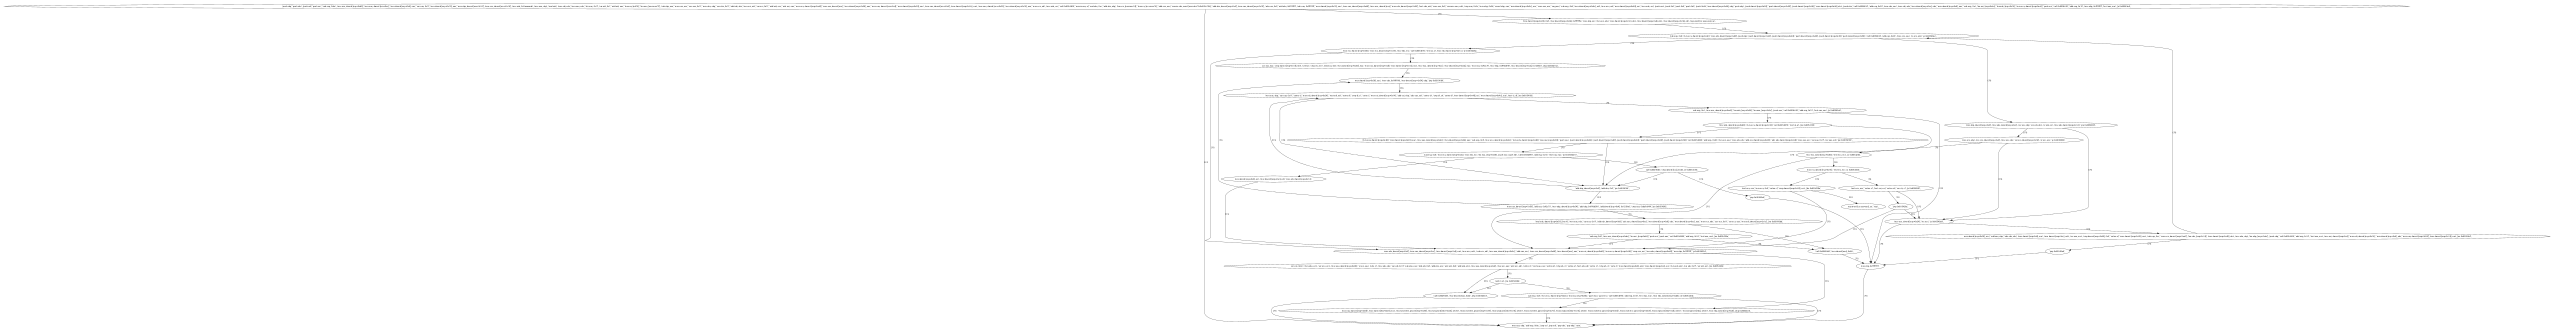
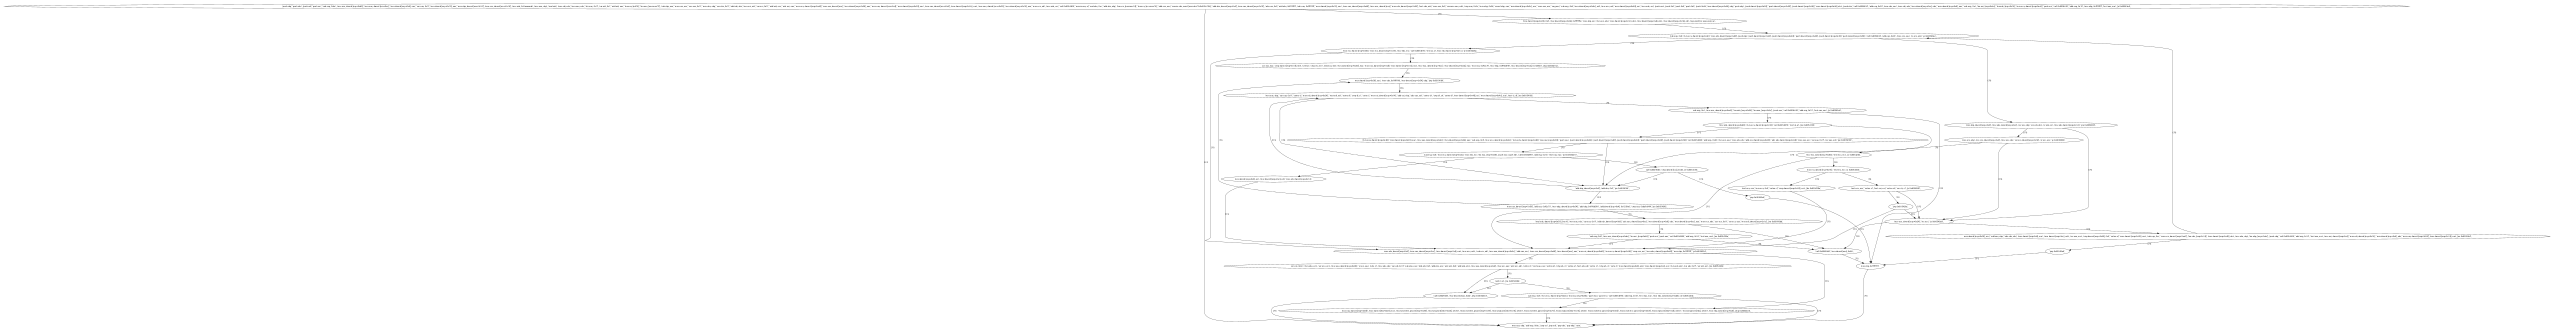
node "'nop word [cs:eax+eax], ax', 'nop',": removed
edge "'mov ecx, dword [esp+0x24]', 'inc ecx', 'je 0x80543dd'," -> "'mov ebp, 0xffffffff',": now "'mov ecx, dword [esp+0x24]', 'inc ecx', 'je 0x80543dd'," -> "'call 0x80490d0', 'mov dword [eax], 0x4b',"
